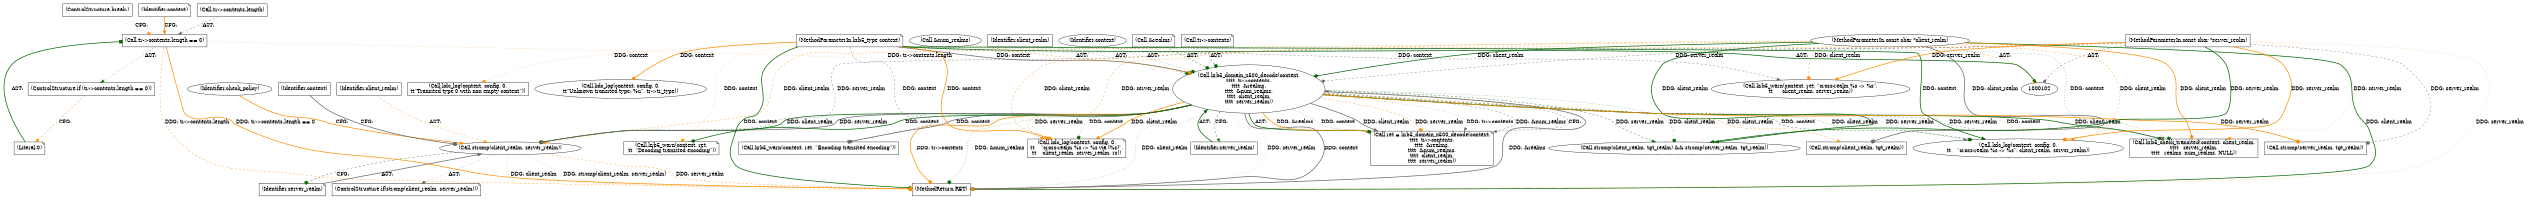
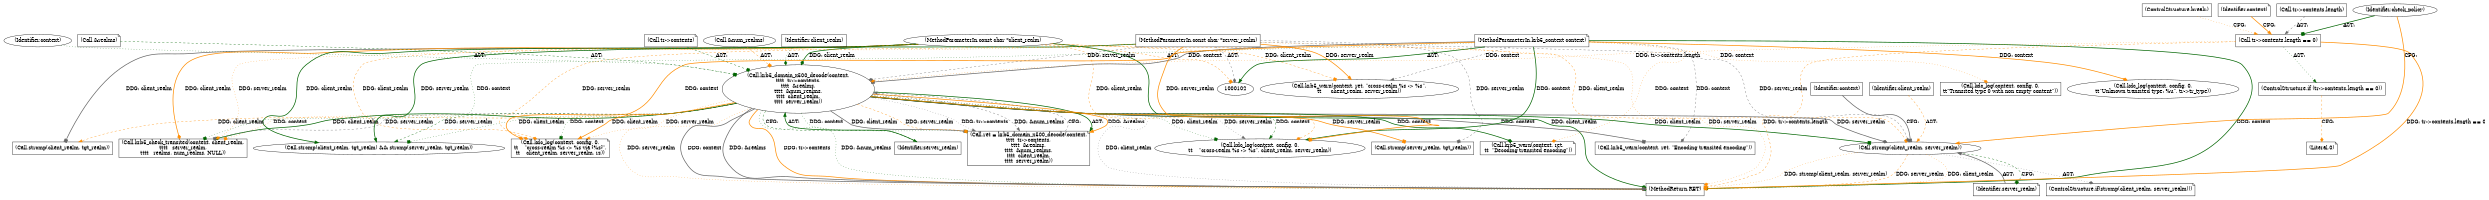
node "(MethodParameterIn,krb5_type context)": label "(MethodParameterIn,krb5_type context)" -> "(MethodParameterIn,krb5_context context)"
edge "(Literal,0)" -> "(Call,tr->contents.length == 0)": now "(Identifier,check_policy)" -> "(Call,tr->contents.length == 0)"
